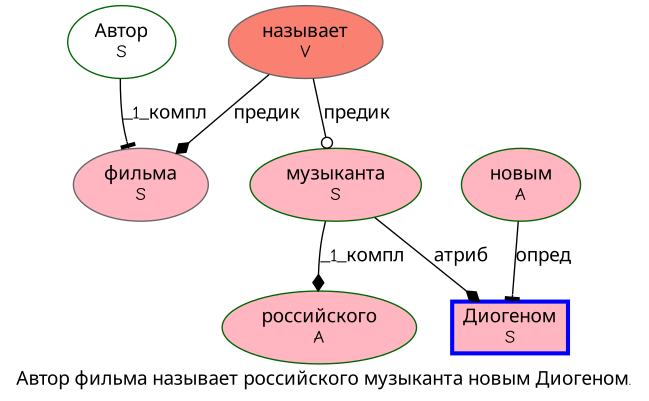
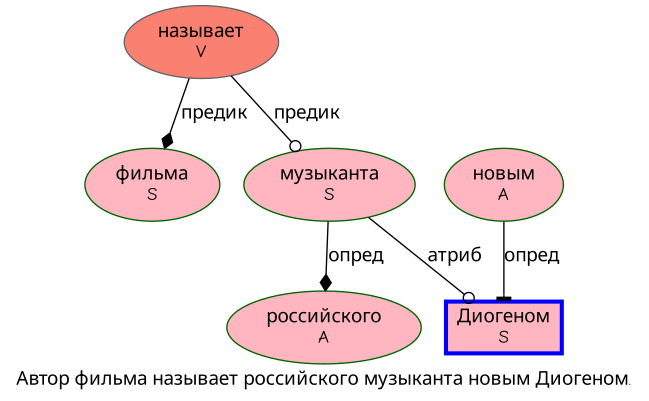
node "Автор S": removed
node "фильма S": color gray40 -> darkgreen
edge "музыканта S" -> "Диогеном S": arrowhead diamond -> odot
edge "музыканта S" -> "российского A": label "_1_компл" -> "опред"
